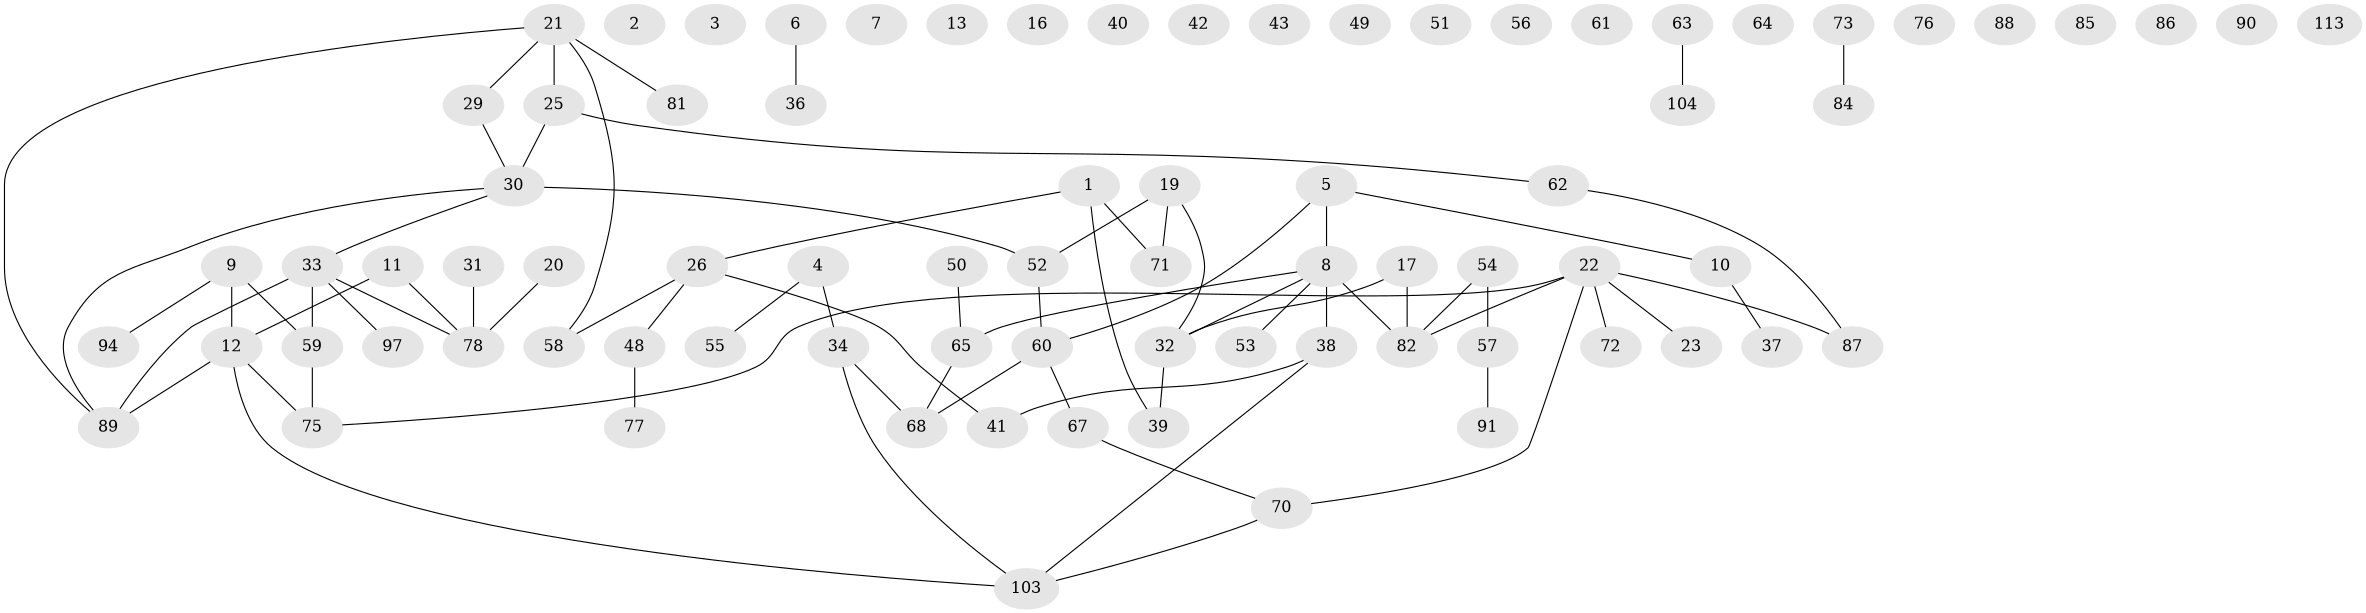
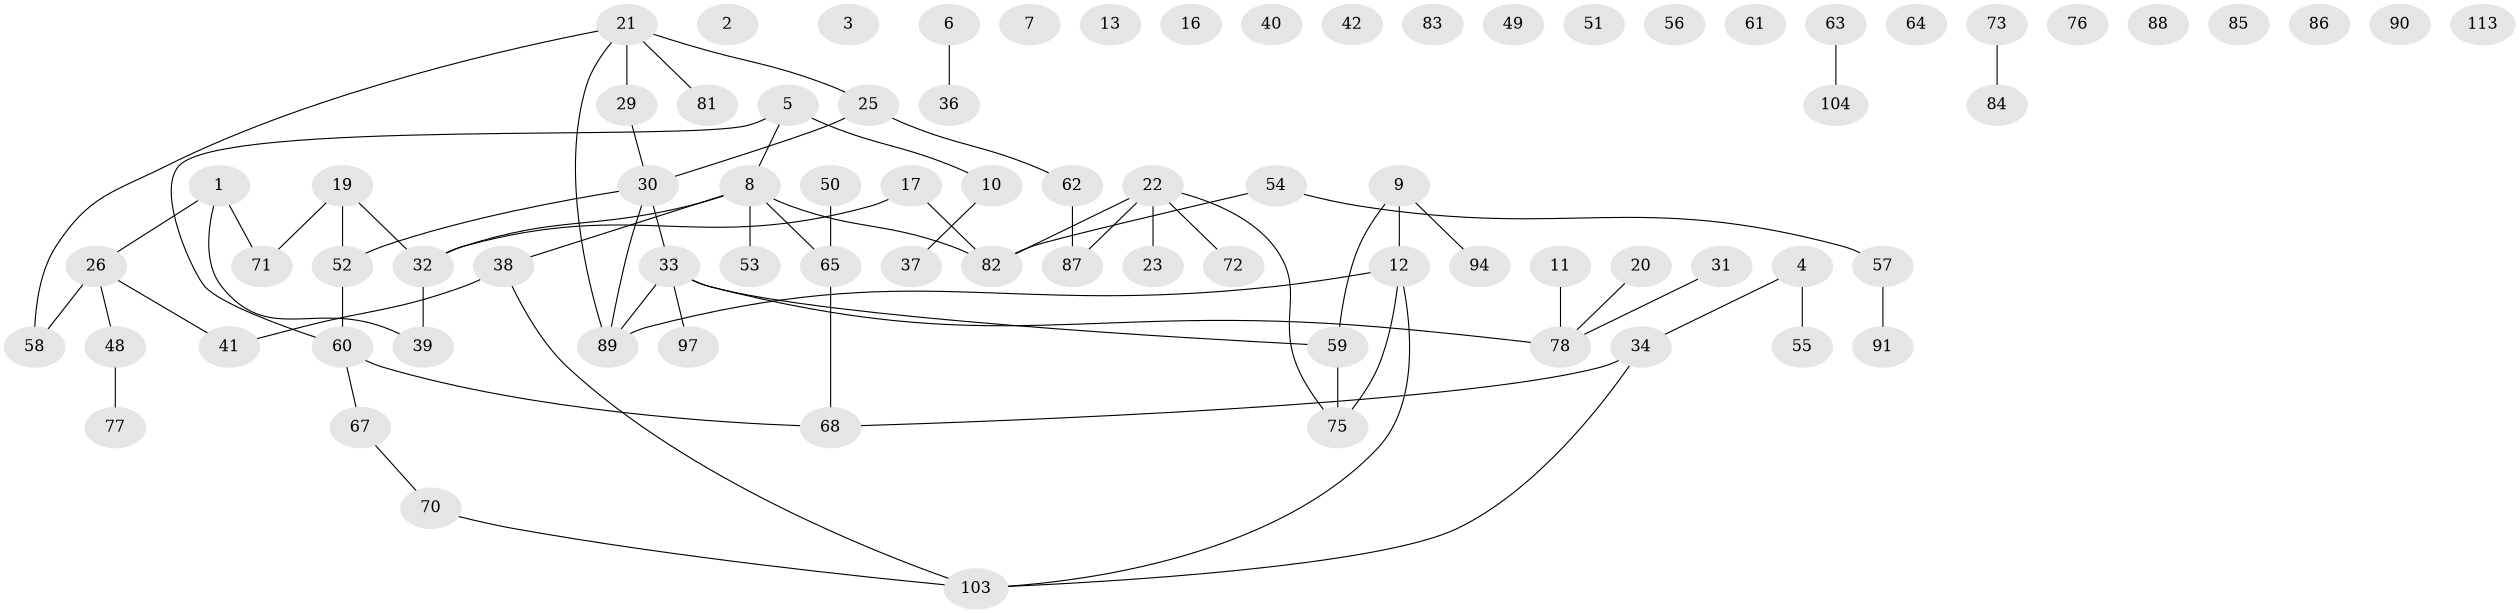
node "43": label "43" -> "83"
edge "11" -- "12": removed
edge "22" -- "70": removed
